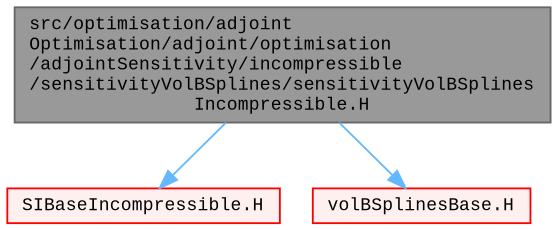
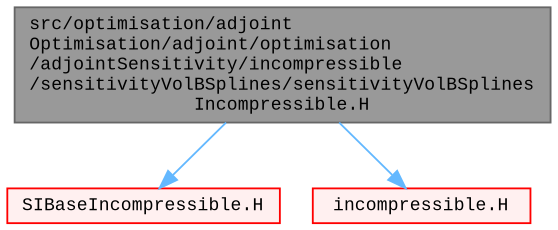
node "volBSplinesBase.H": label "volBSplinesBase.H" -> "incompressible.H"
